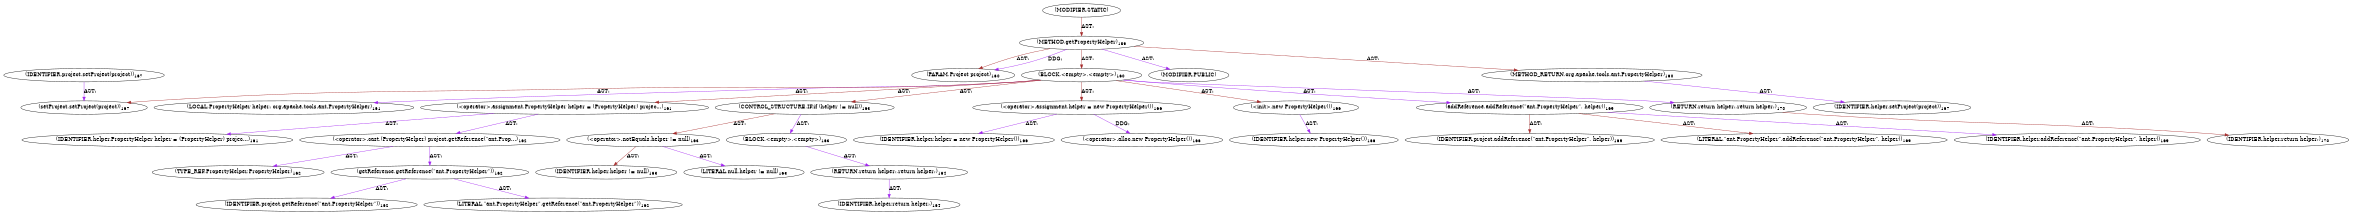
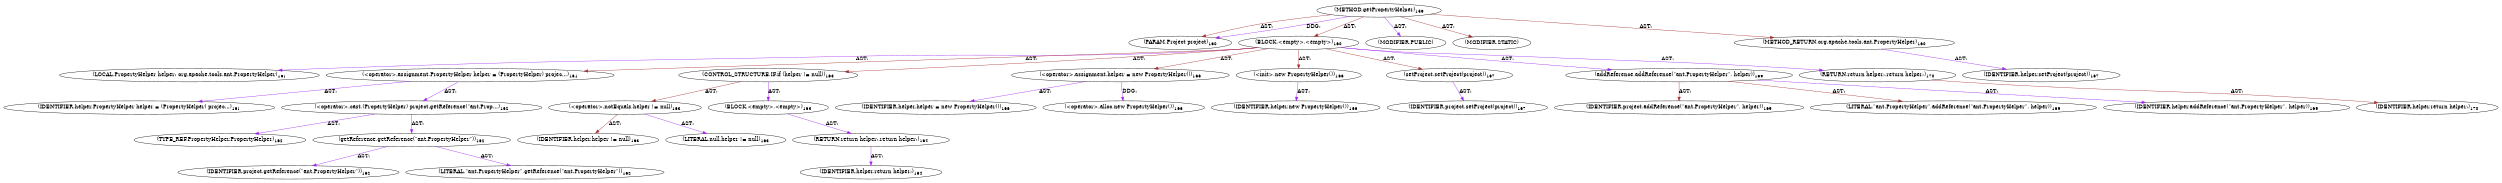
edge "(MODIFIER,STATIC)" -> "(METHOD,getPropertyHelper)": reversed
edge "(IDENTIFIER,project,setProject(project))" -> "(setProject,setProject(project))": reversed
